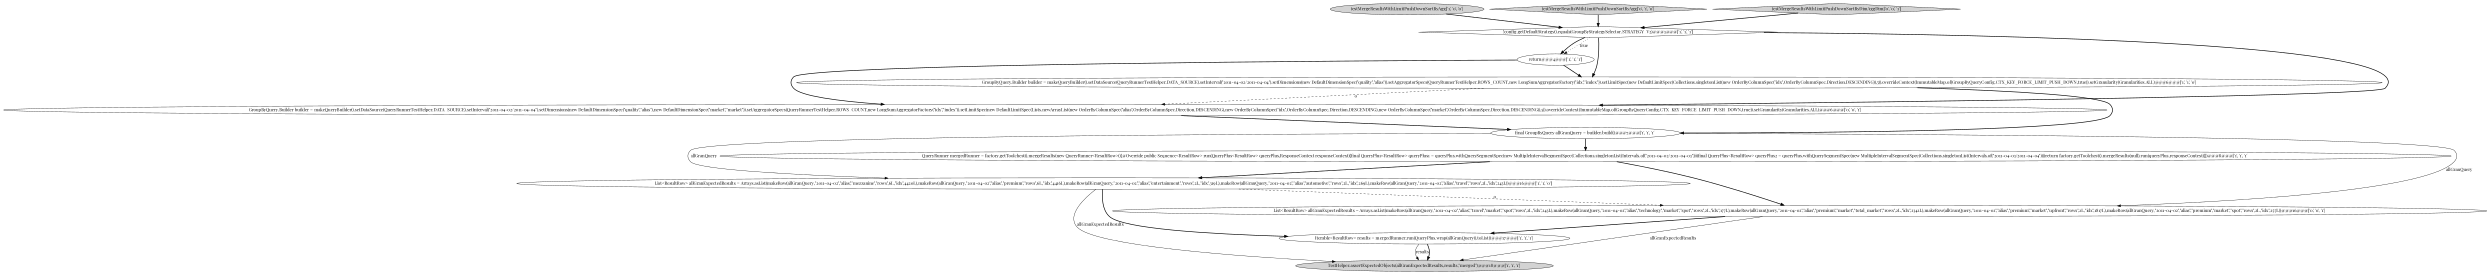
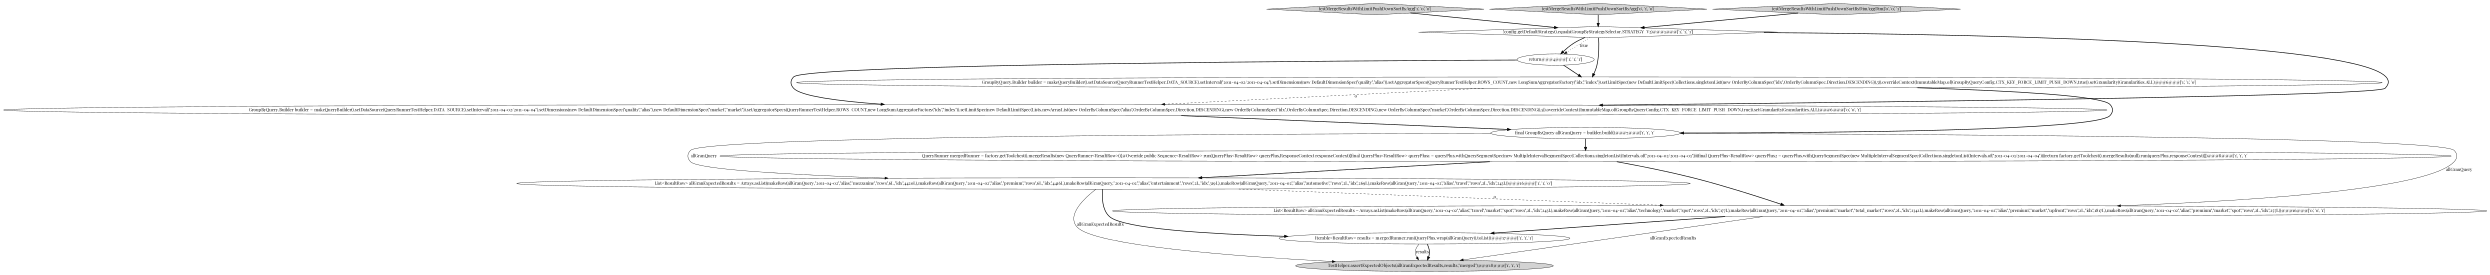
node "testMergeResultsWithLimitPushDownSortByAgg['1', '0', '0']": shape ellipse -> diamond
